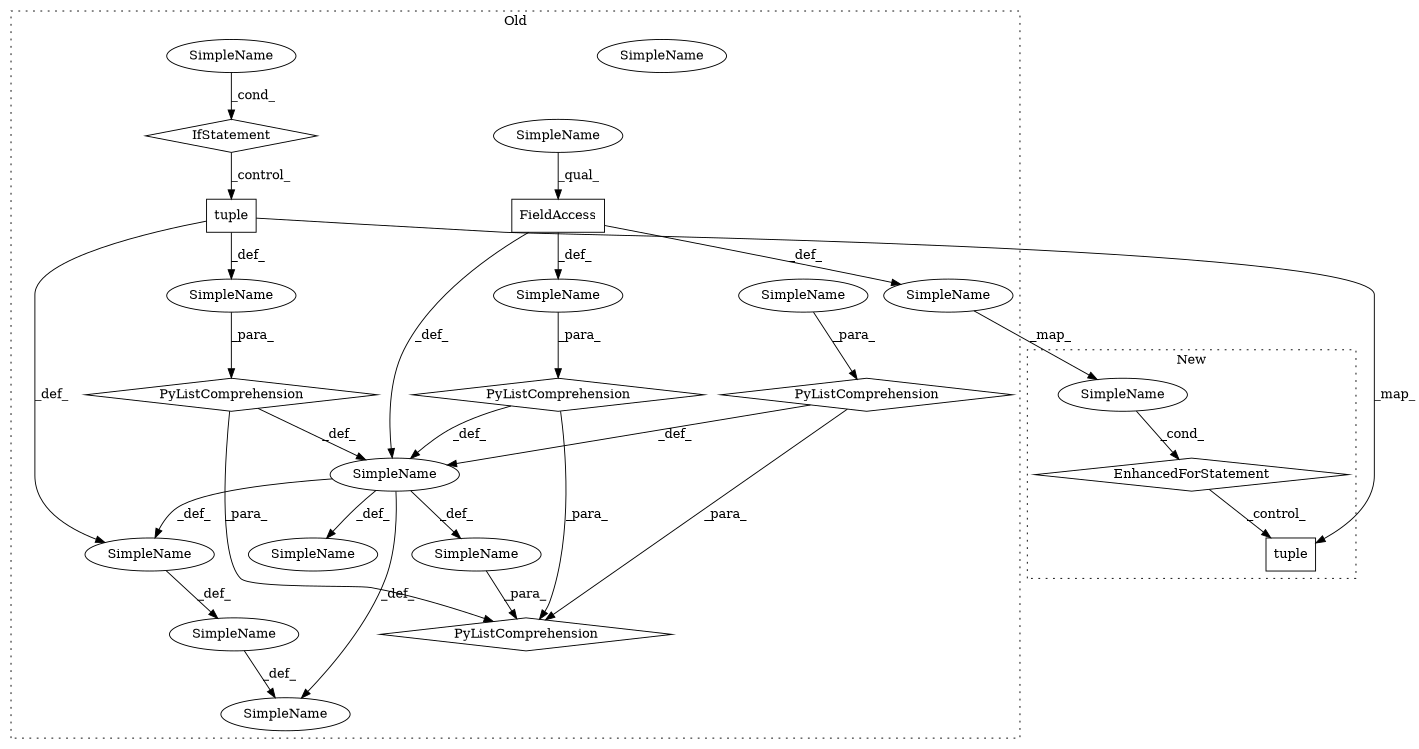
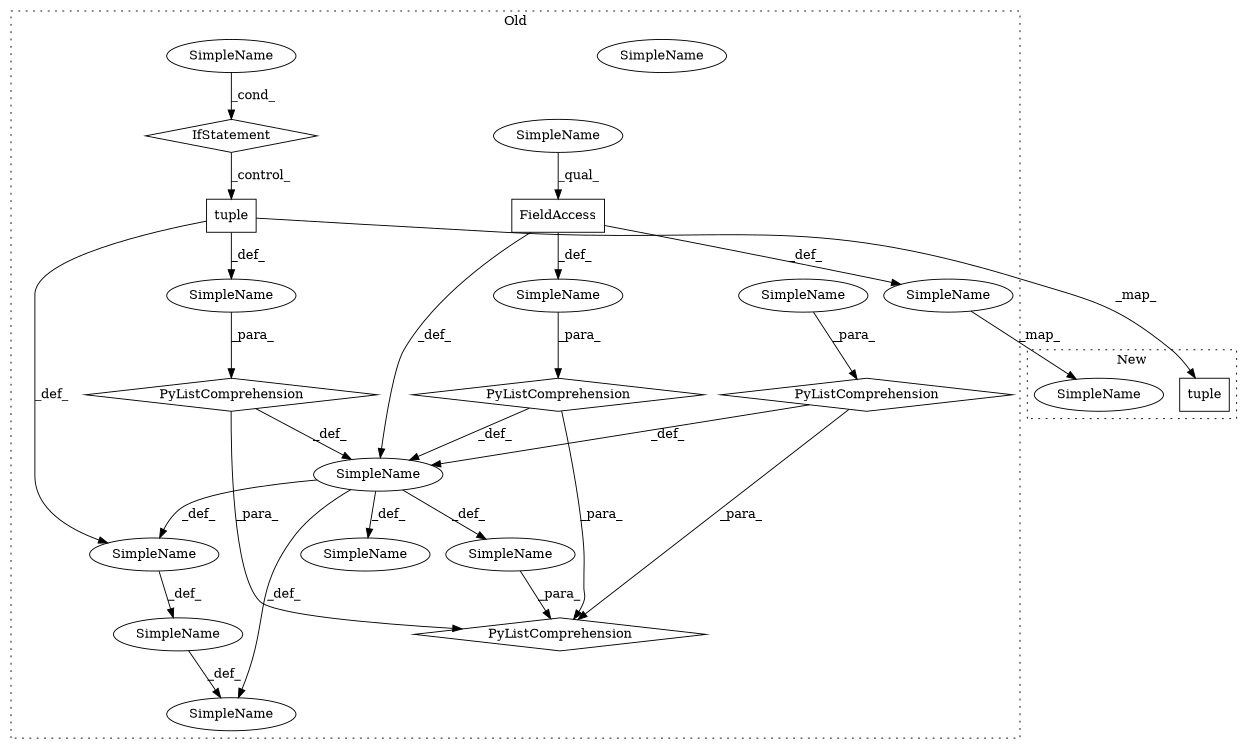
node "EnhancedForStatement": removed
